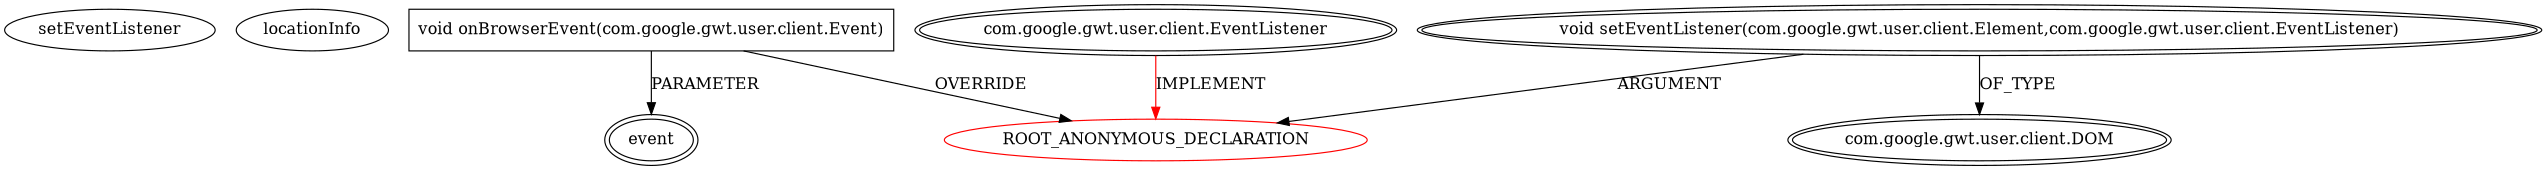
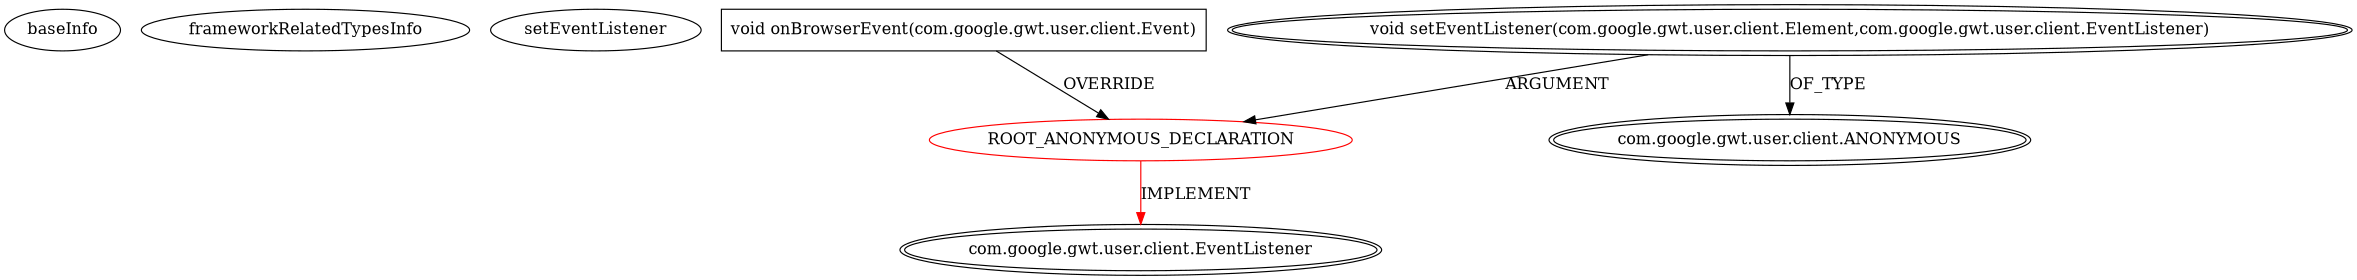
node "baseInfo": added
node "frameworkRelatedTypesInfo": added
node "locationInfo": removed
edge "com.google.gwt.user.client.EventListener" -> "ROOT_ANONYMOUS_DECLARATION": reversed
node "event": removed
node "com.google.gwt.user.client.DOM": label "com.google.gwt.user.client.DOM" -> "com.google.gwt.user.client.ANONYMOUS"
